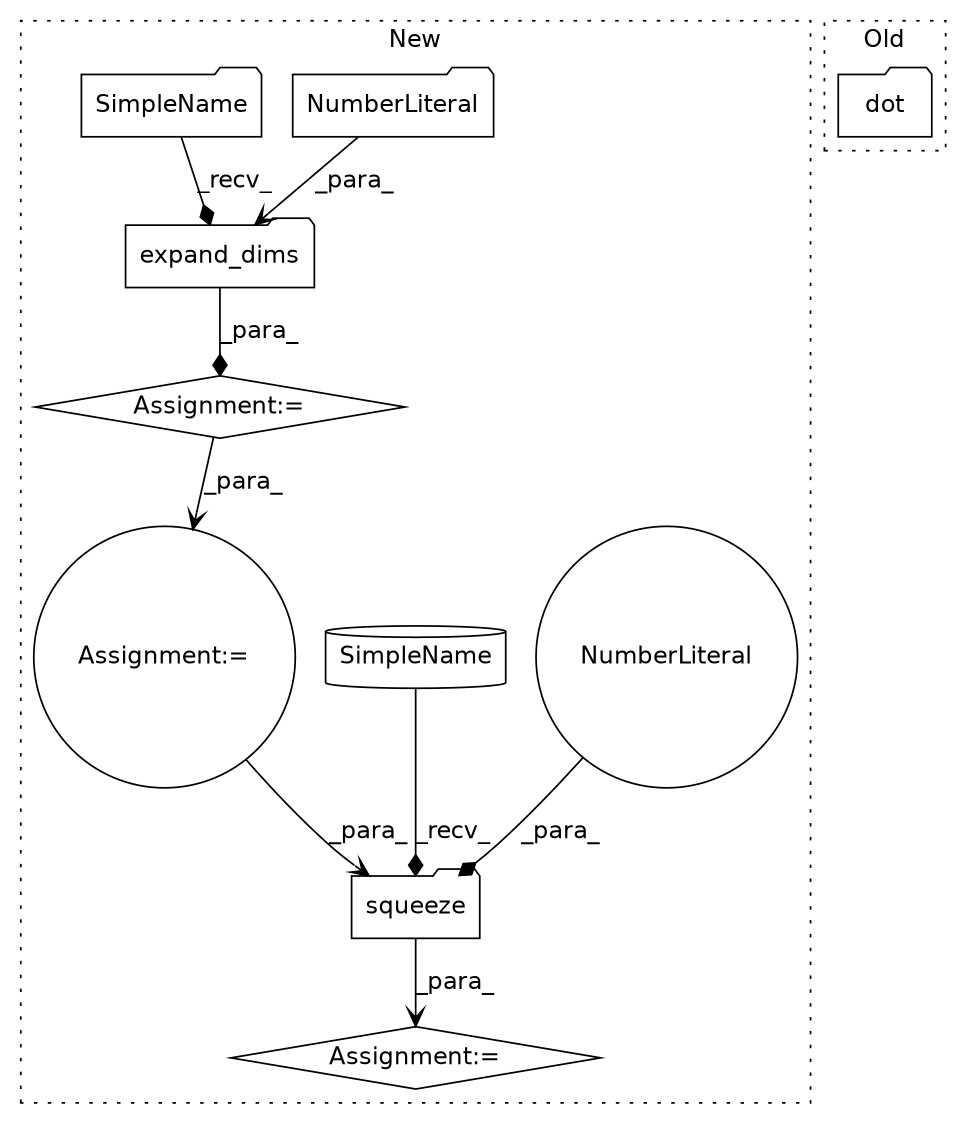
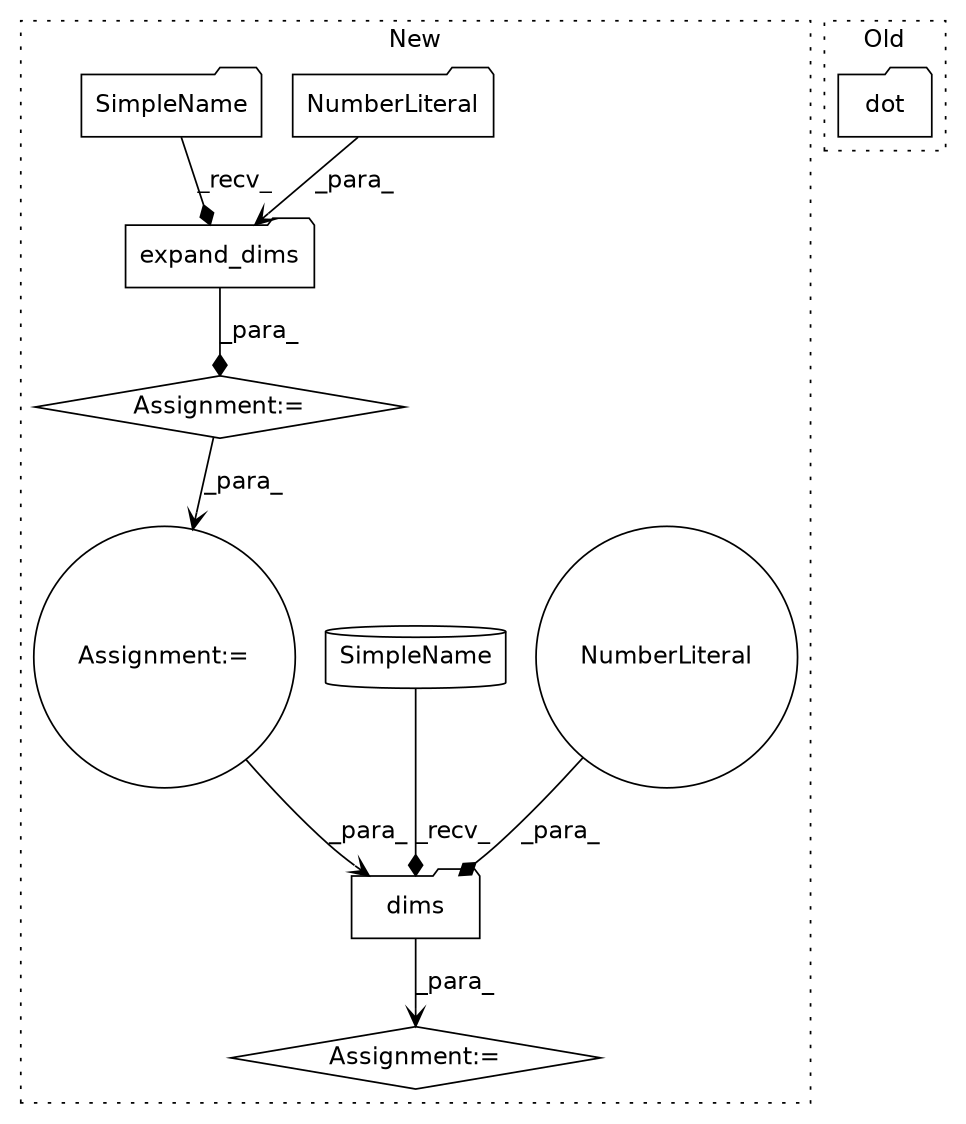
node "squeeze": label "squeeze" -> "dims"
